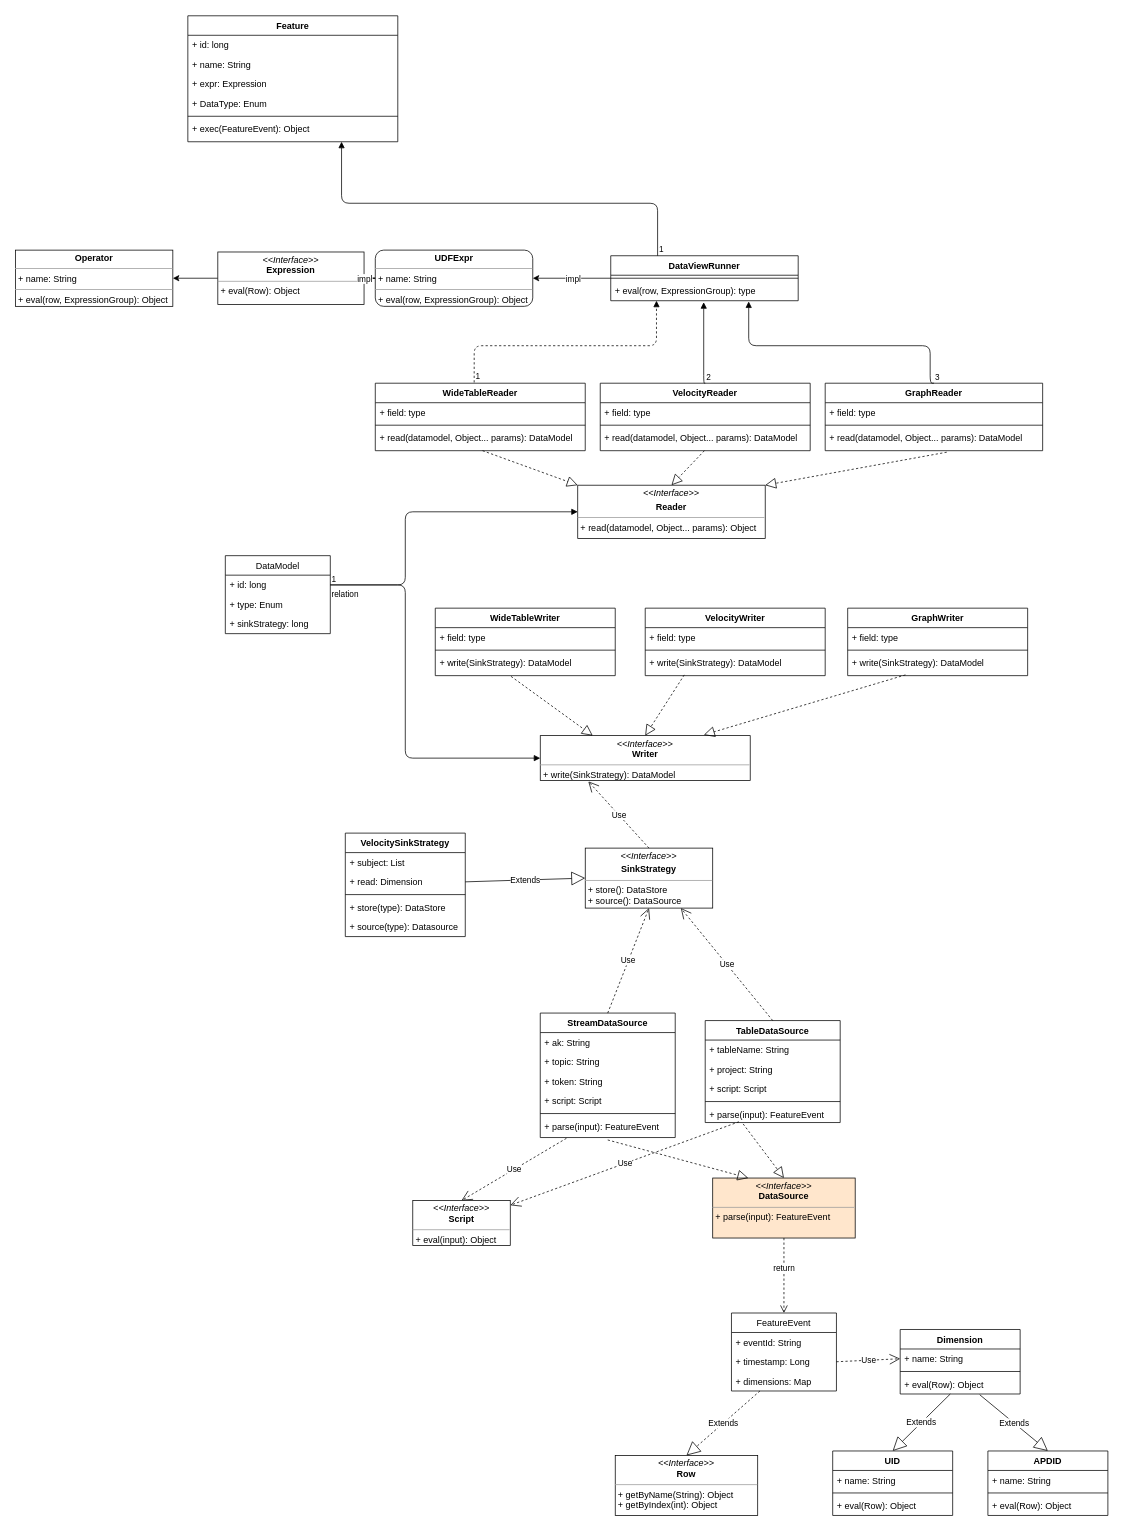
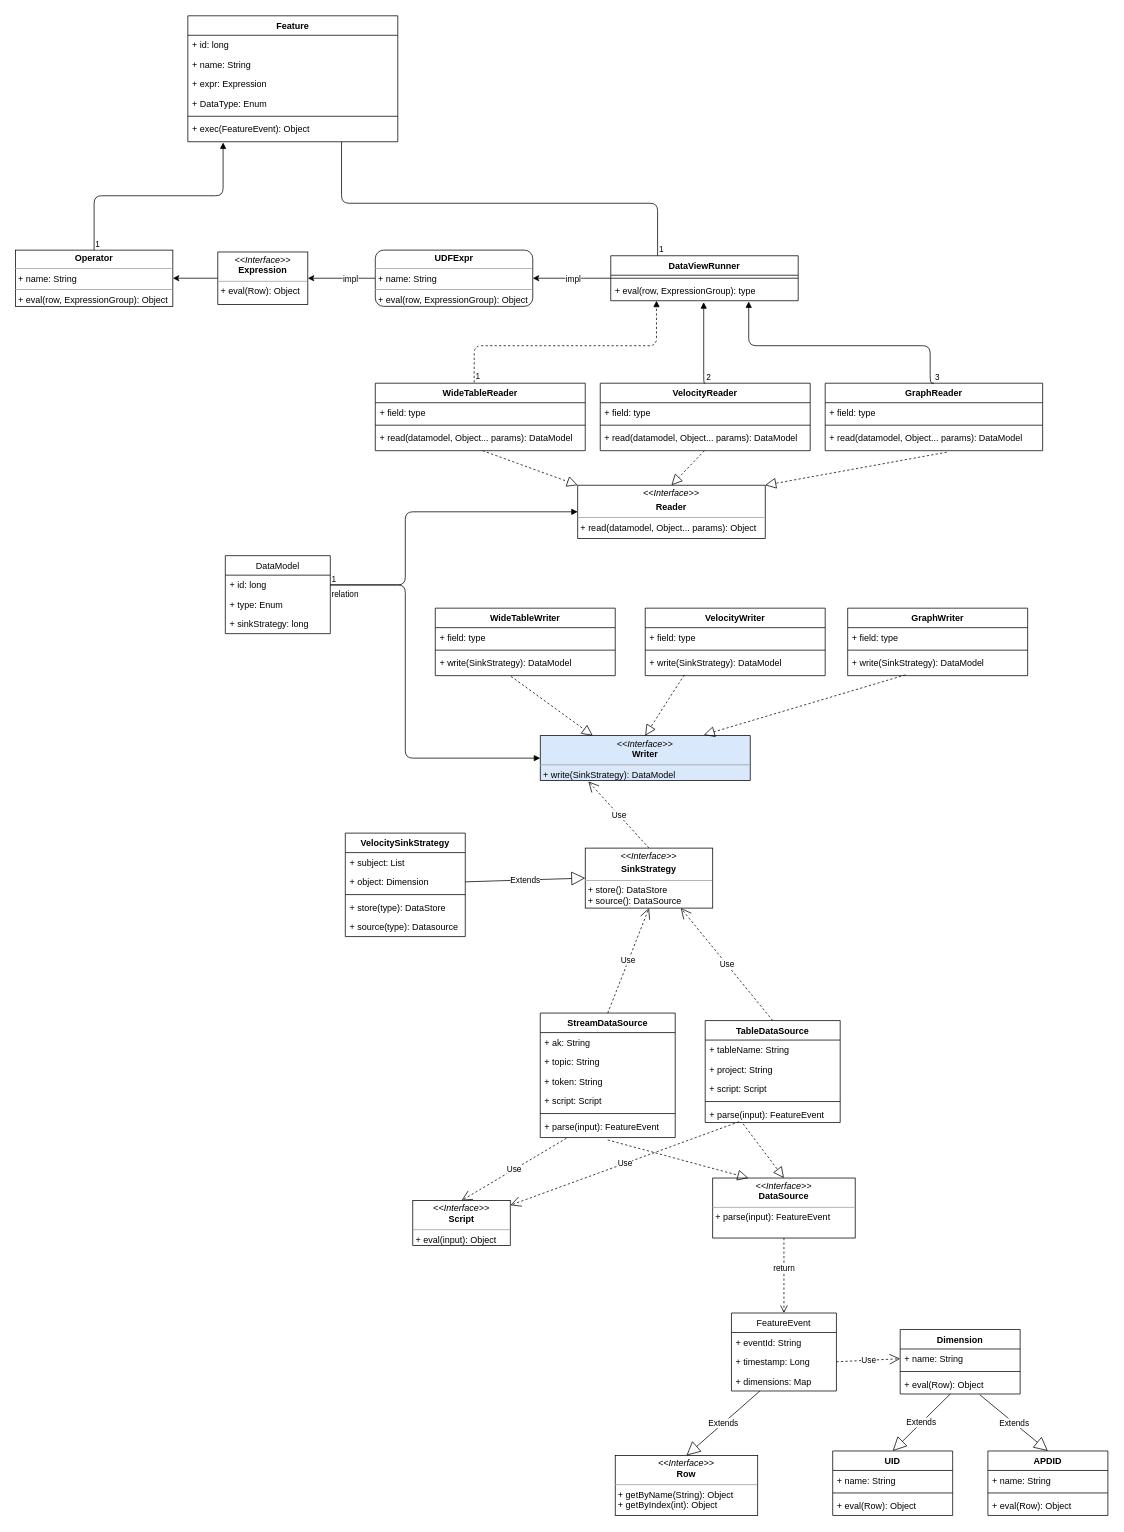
edge "DataViewRunner" -> "+ exec(FeatureEvent): Object": arrowhead block -> none
edge "Operator + name: String + eval(row, ExpressionGroup): Object" -> "+ exec(FeatureEvent): Object": added, label "1"
node "<<Interface>> Expression + eval(Row): Object": size 146x53 -> 90x53
node "<<Interface>> Writer + write(SinkStrategy): DataModel": fillcolor #ffffff -> #dae8fc
node "+ read: Dimension": label "+ read: Dimension" -> "+ object: Dimension"
node "<<Interface>> DataSource + parse(input): FeatureEvent": fillcolor #ffe6cc -> #ffffff
edge "+ dimensions: Map" -> "<<Interface>> Row + getByName(String): Object + getByIndex(int): Object": style dashed -> solid
